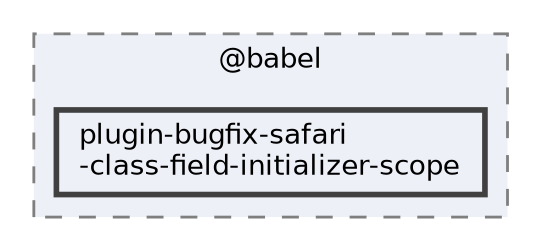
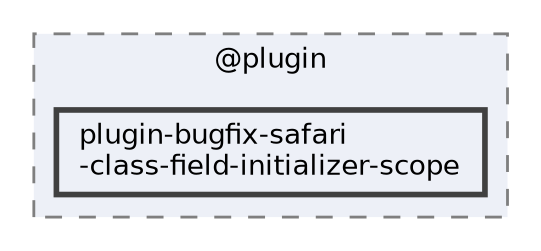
cluster "@babel": label "@babel" -> "@plugin"
